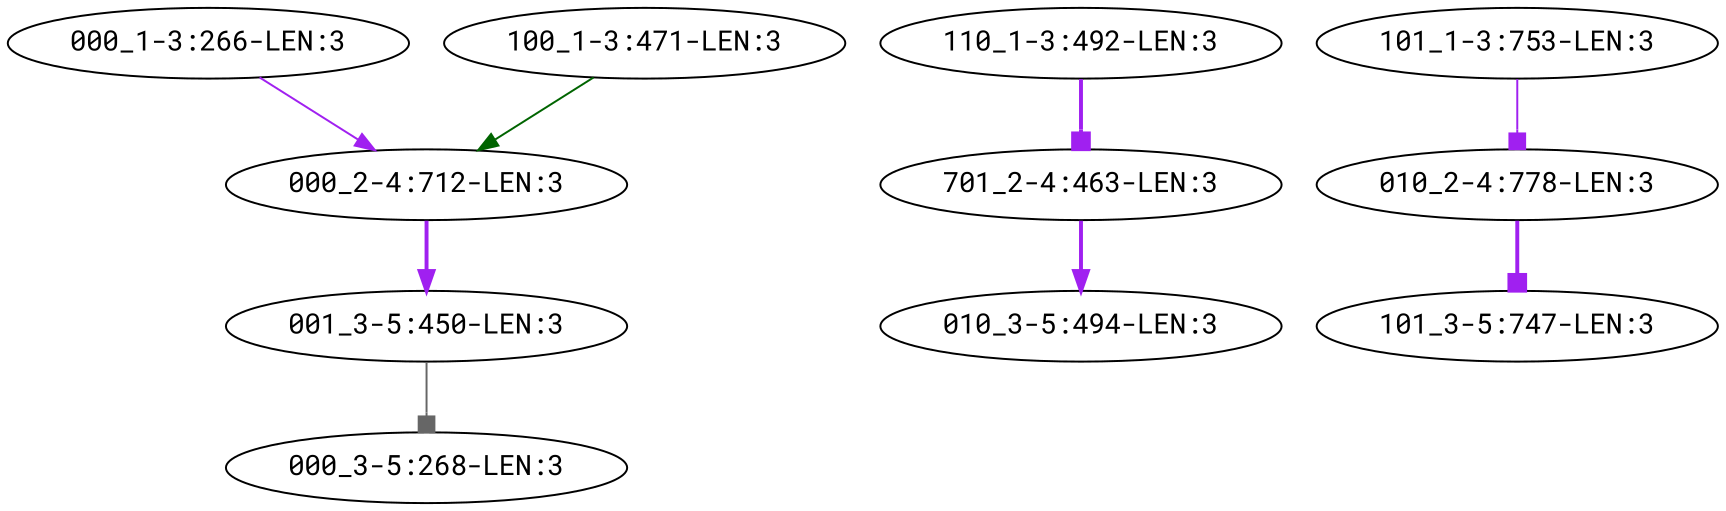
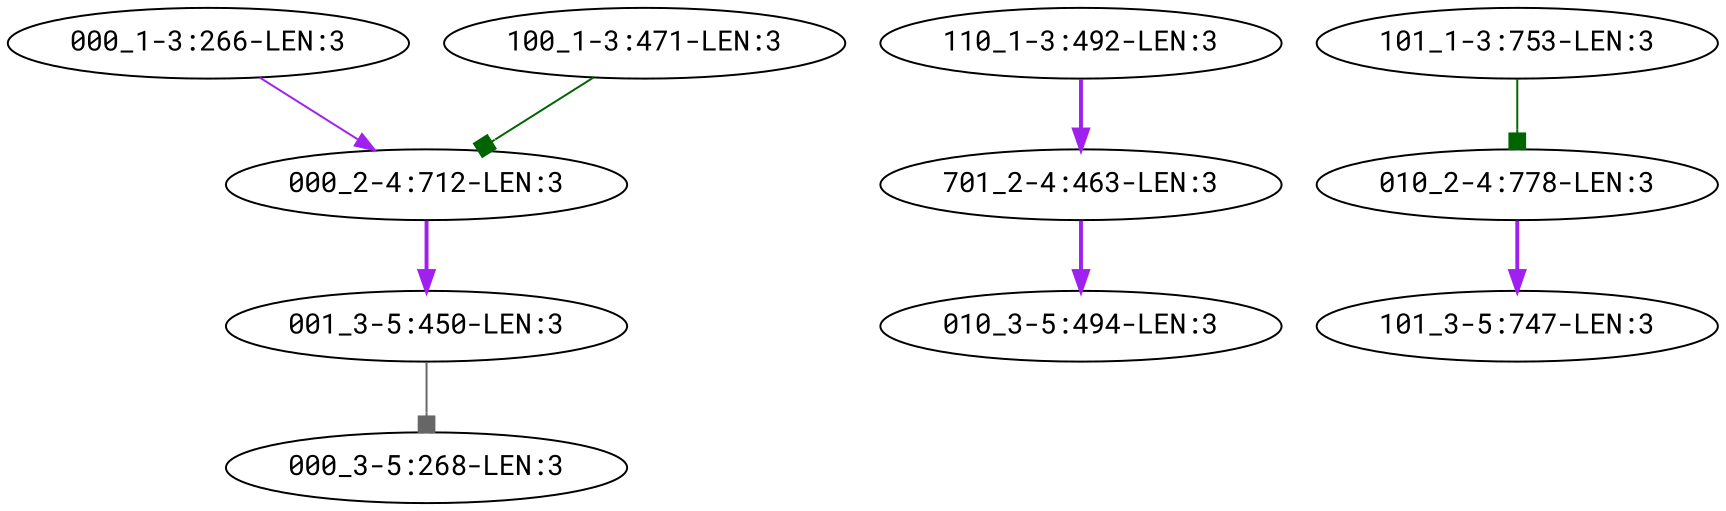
edge "110_1-3:492-LEN:3" -> "701_2-4:463-LEN:3": arrowhead box -> normal
edge "101_1-3:753-LEN:3" -> "010_2-4:778-LEN:3": color purple -> darkgreen
edge "100_1-3:471-LEN:3" -> "000_2-4:712-LEN:3": arrowhead normal -> box
edge "010_2-4:778-LEN:3" -> "101_3-5:747-LEN:3": arrowhead box -> normal
